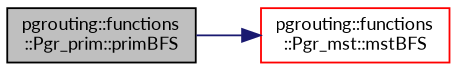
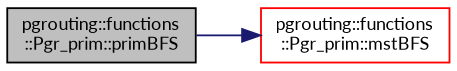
node "pgrouting::functions ::Pgr_mst::mstBFS": label "pgrouting::functions ::Pgr_mst::mstBFS" -> "pgrouting::functions ::Pgr_prim::mstBFS"
